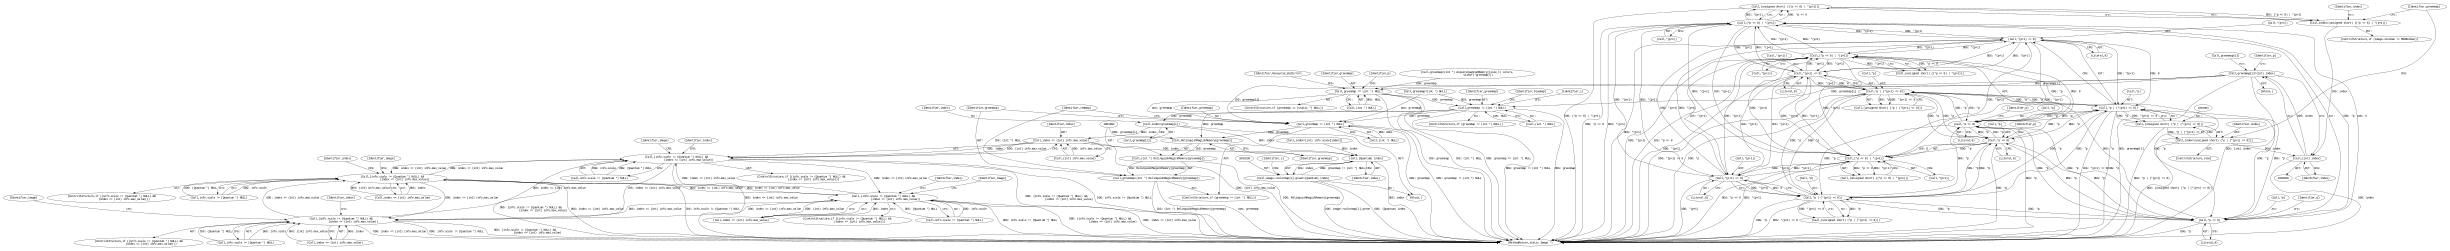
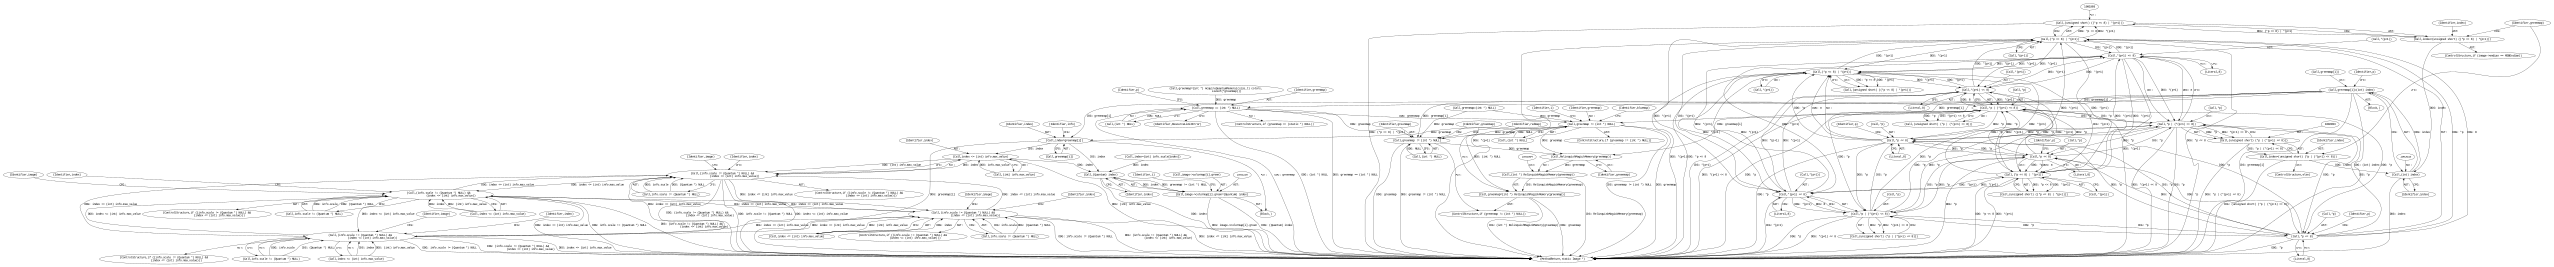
node "1001989": added
edge "(Identifier,ResourceLimitError)" -> "(Call,greenmap == (int *) NULL)": reversed
edge "(Call,greenmap[i]=(int) index)" -> "(Call,index=greenmap[i])": added, label "DDG: greenmap[i]"
node "(Identifier,info)": added
edge "1003994" -> "(Call,RelinquishMagickMemory(greenmap))": now "(Call,greenmap[i]=(int) index)" -> "(Call,RelinquishMagickMemory(greenmap))"
edge "(Call,(int) index)" -> "1002018": reversed
node "(Call,image->colormap[i].green)": added
edge "(Call,index=greenmap[i])" -> "(MethodReturn,static Image *)": added, label "DDG: greenmap[i]"
